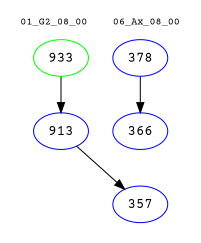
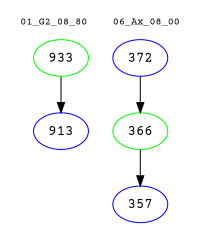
cluster "01_G2_08_00": label "01_G2_08_00" -> "01_G2_08_80"
node "378": label "378" -> "372"
node "366": color blue -> green
edge "913" -> "357": now "366" -> "357"
